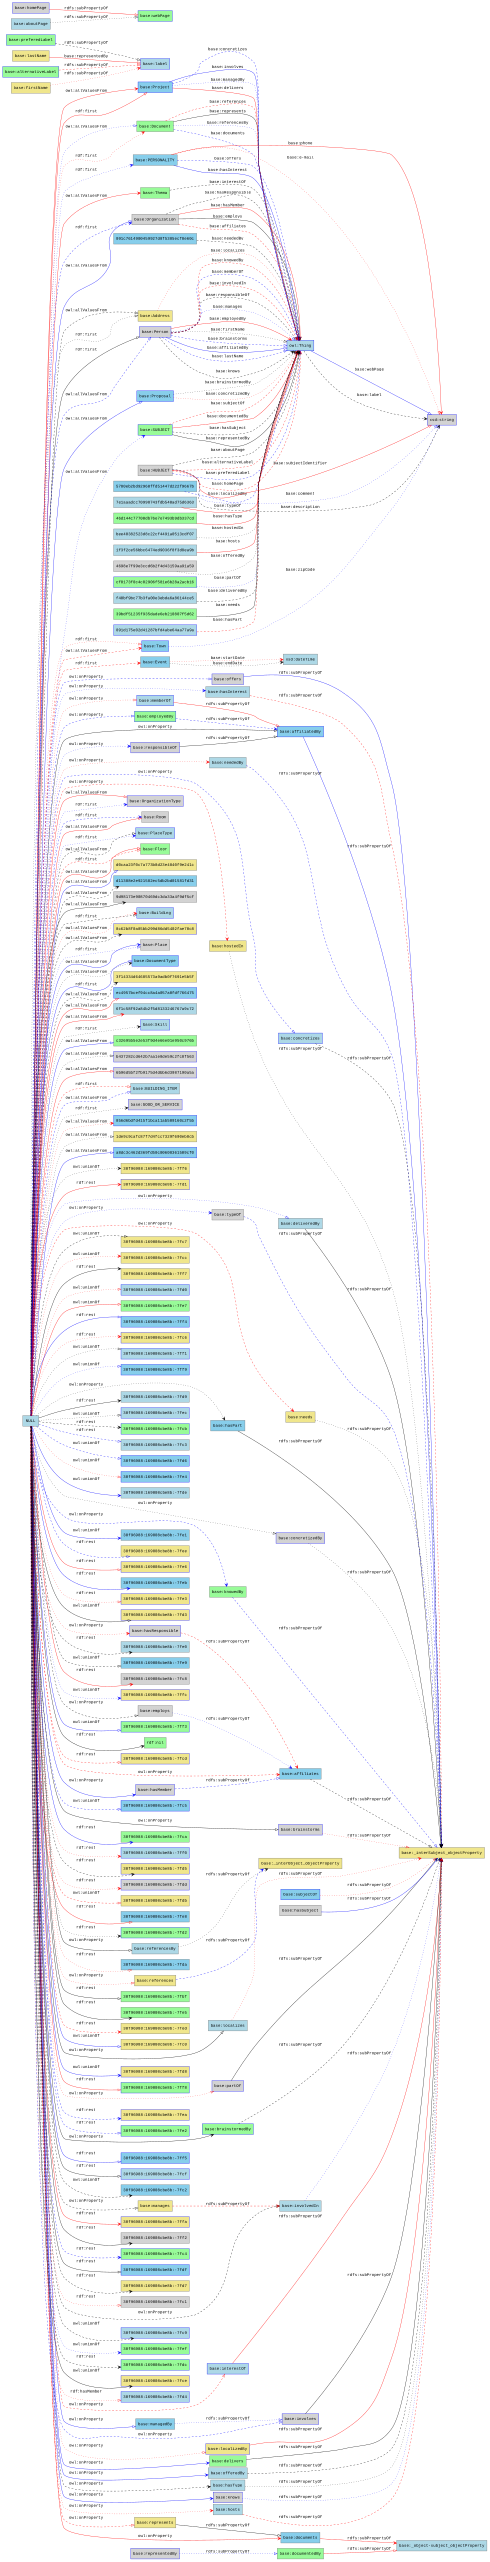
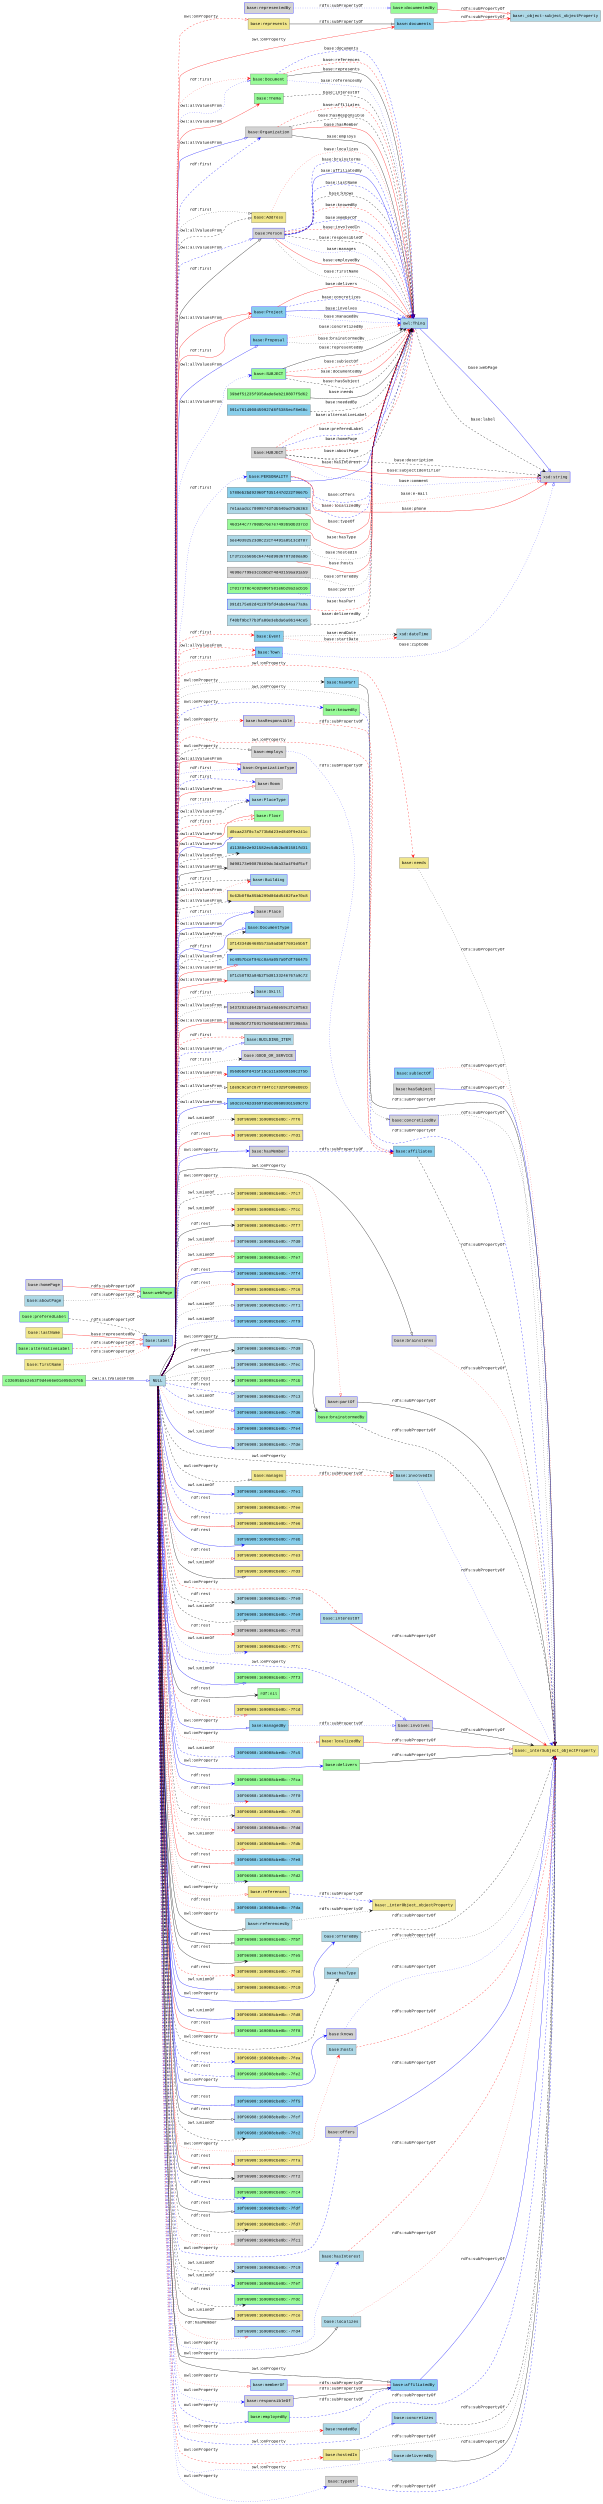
edge "NULL" -> "c32695b5e2e53f9d4e66e01e950c976b": reversed
